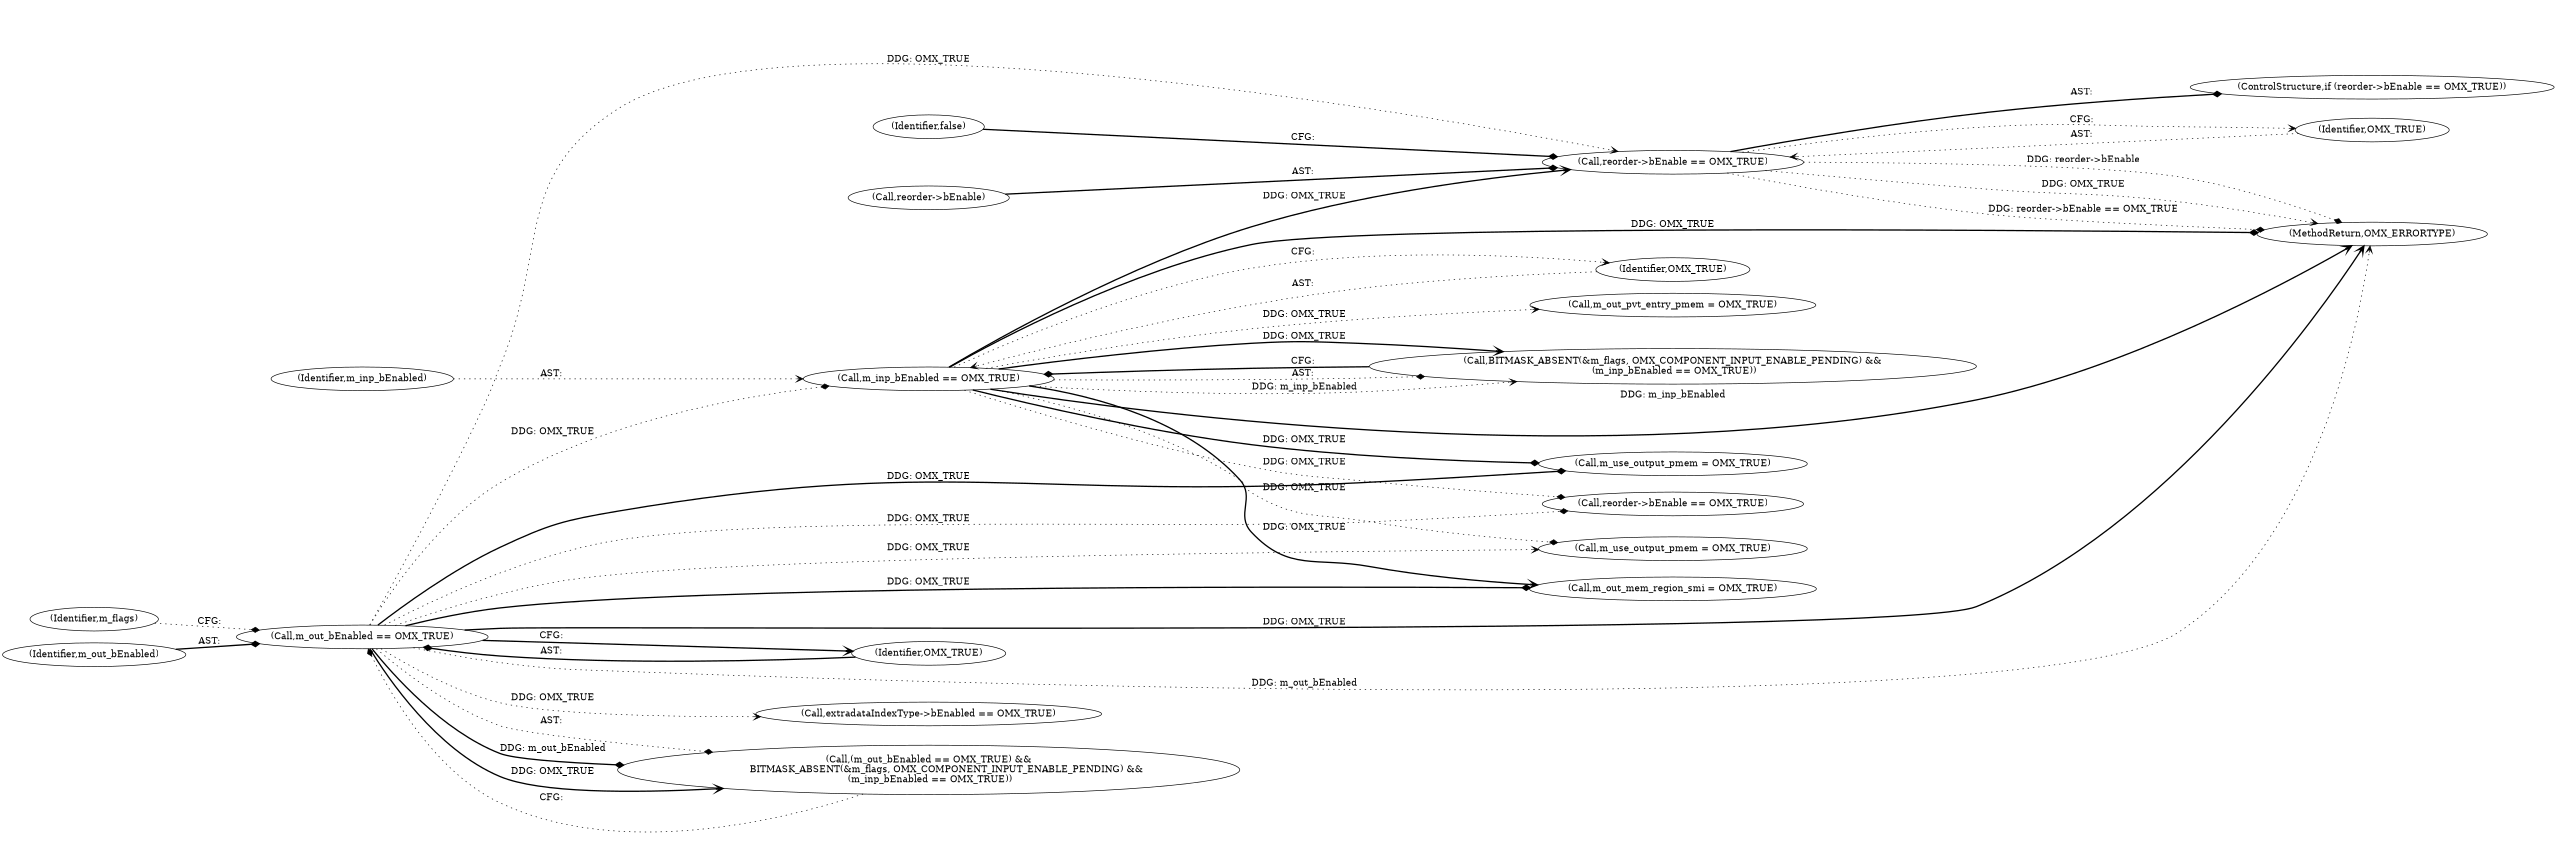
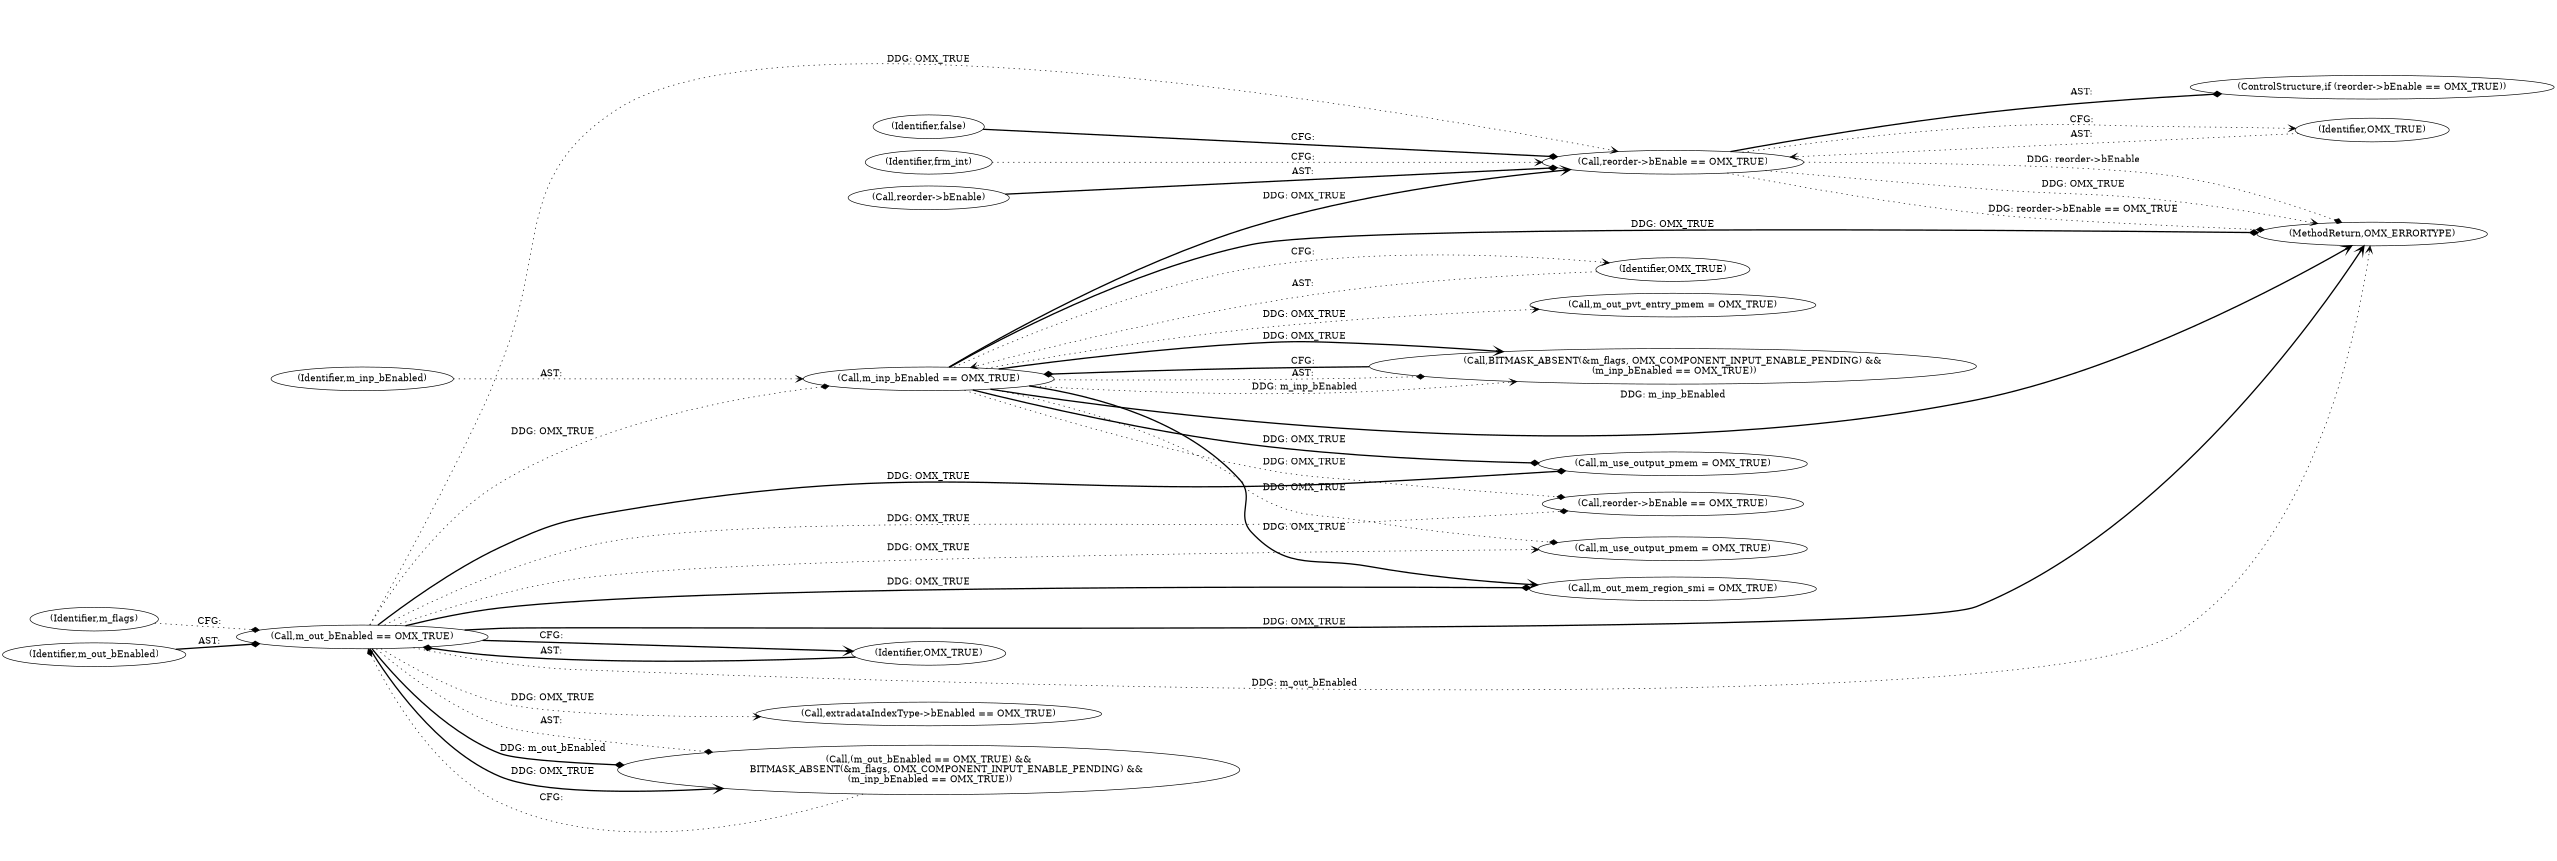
node "(Identifier,frm_int)": added
